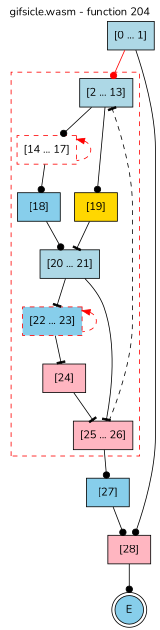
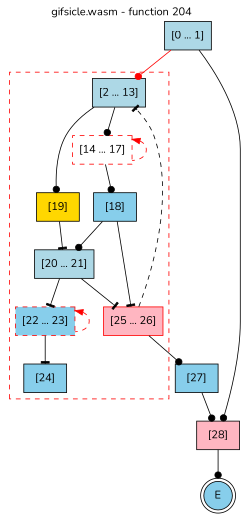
node "[24]": fillcolor lightpink -> skyblue
edge "[24]" -> "[25 ... 26]": now "[18]" -> "[25 ... 26]"
node "[25 ... 26]": color black -> red
